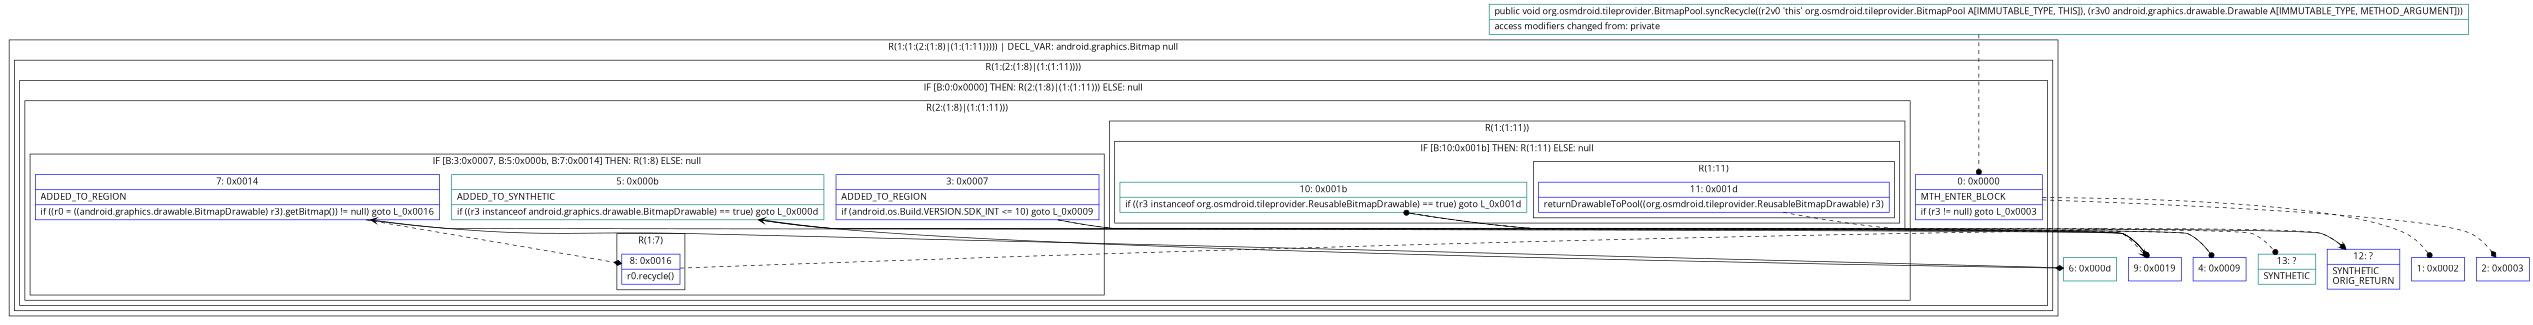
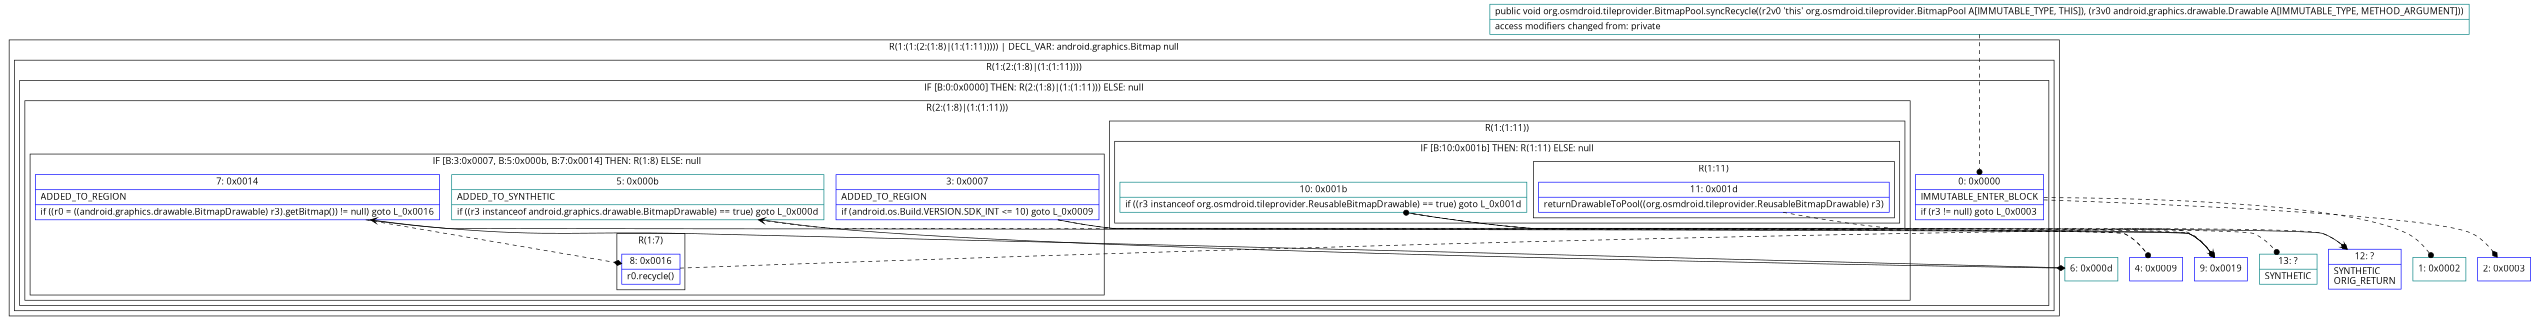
node "0: 0x0000": text "MTH_ENTER_BLOCK" -> "IMMUTABLE_ENTER_BLOCK"
edge "5: 0x000b" -> "9: 0x0019": removed
edge "4: 0x0009" -> "5: 0x000b": style solid -> dashed
node "1: 0x0002": color blue -> teal
